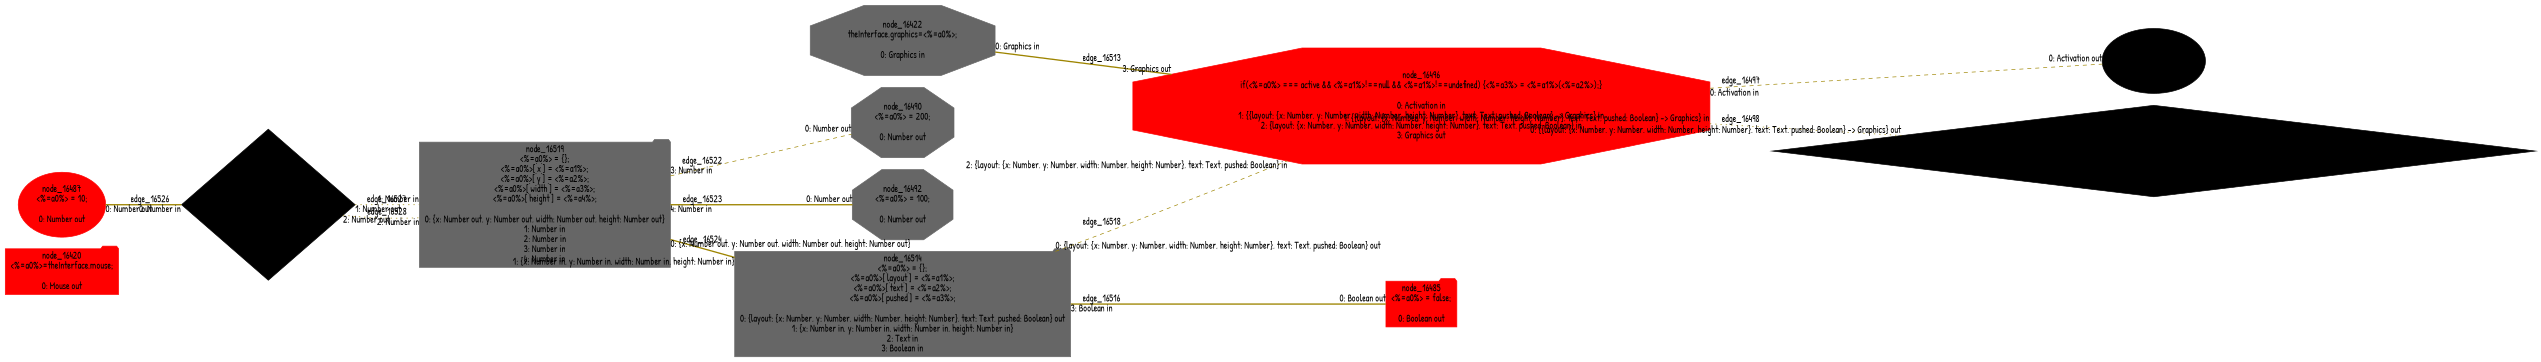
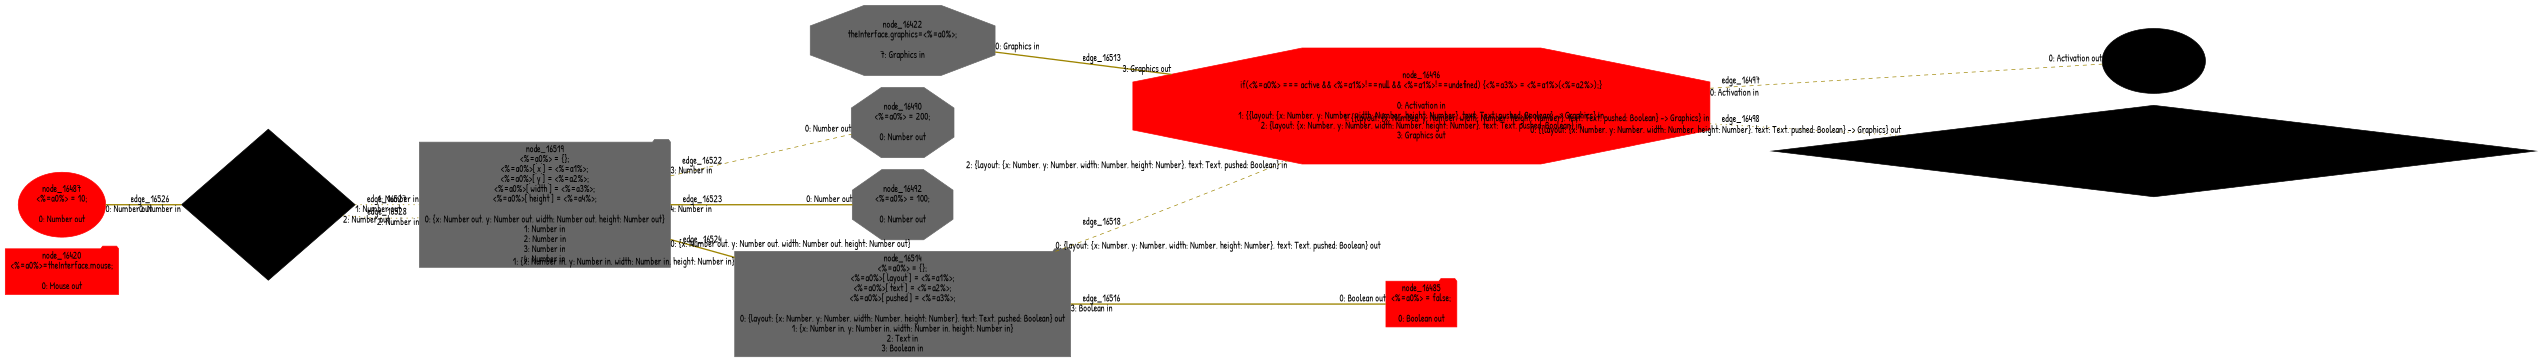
node "node_16422 theInterface.graphics=<%=a0%>; 0: Graphics in": label "node_16422 theInterface.graphics=<%=a0%>; 0: Graphics in" -> "node_16422 theInterface.graphics=<%=a0%>; 7: Graphics in"
